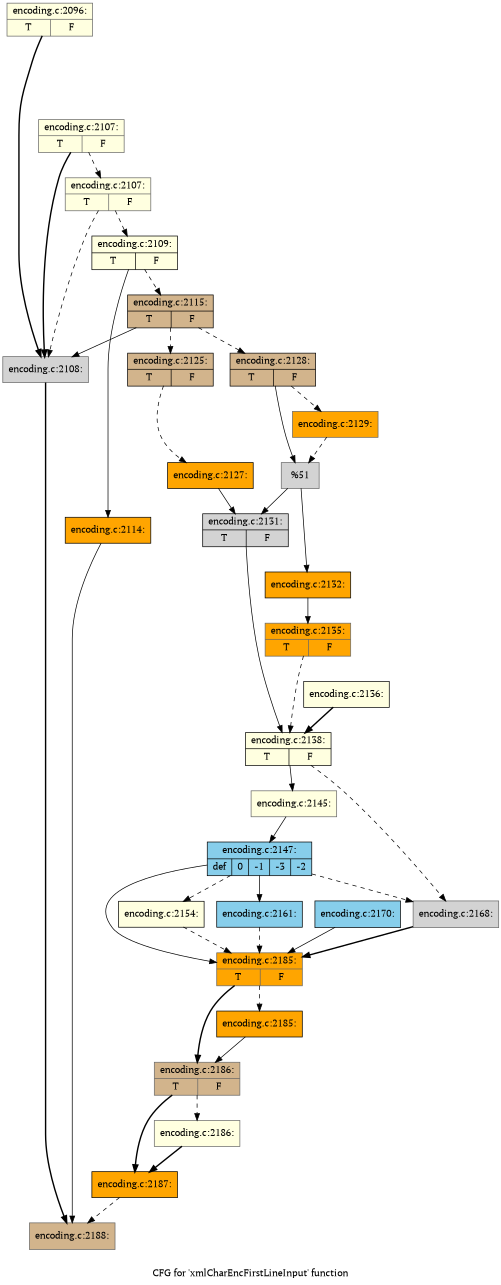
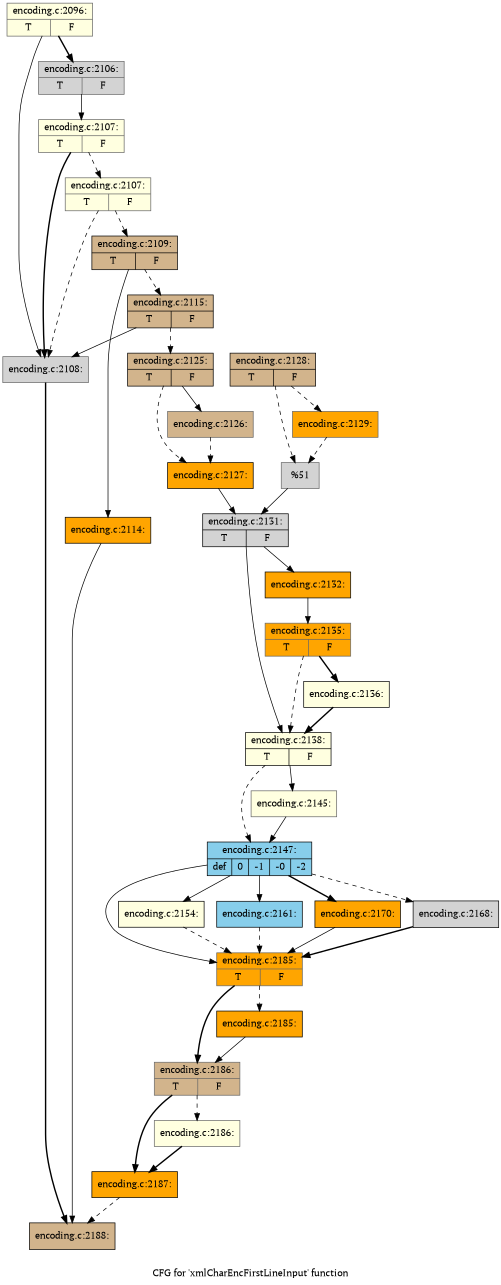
node "encoding.c:2106:": added
edge "encoding.c:2096:" -> "encoding.c:2108:": style bold -> solid
node "encoding.c:2109:": fillcolor lightyellow -> tan
edge "encoding.c:2115:" -> "encoding.c:2128:": removed
edge "encoding.c:2128:" -> "%51": style solid -> dashed
node "encoding.c:2126:": added
edge "%51" -> "encoding.c:2132:": now "encoding.c:2131:" -> "encoding.c:2132:"
edge "encoding.c:2135:" -> "encoding.c:2136:": added
edge "encoding.c:2138:" -> "encoding.c:2168:": now "encoding.c:2138:" -> "encoding.c:2147:"
node "encoding.c:2147:": text "-3" -> "-0"
edge "encoding.c:2147:" -> "encoding.c:2154:": style dashed -> solid
edge "encoding.c:2147:" -> "encoding.c:2170:": added
node "encoding.c:2170:": fillcolor skyblue -> orange
node "encoding.c:2168:": color gray40 -> black
node "encoding.c:2188:": color gray40 -> black
